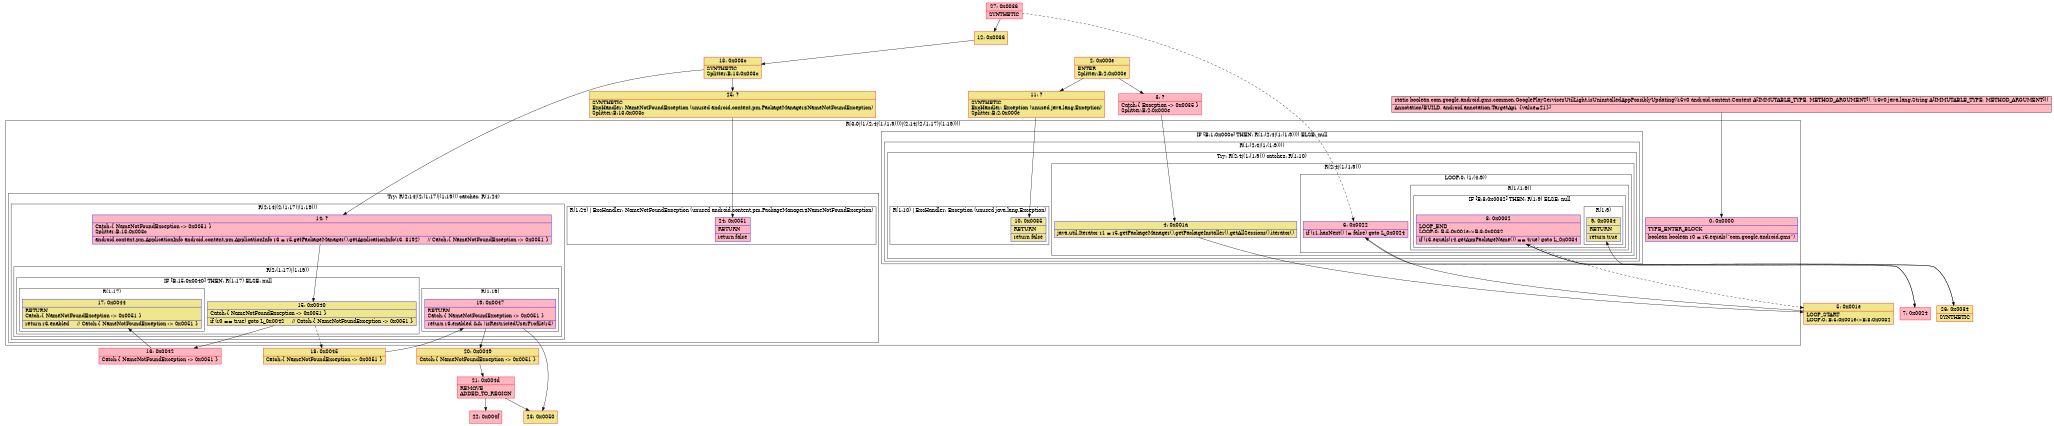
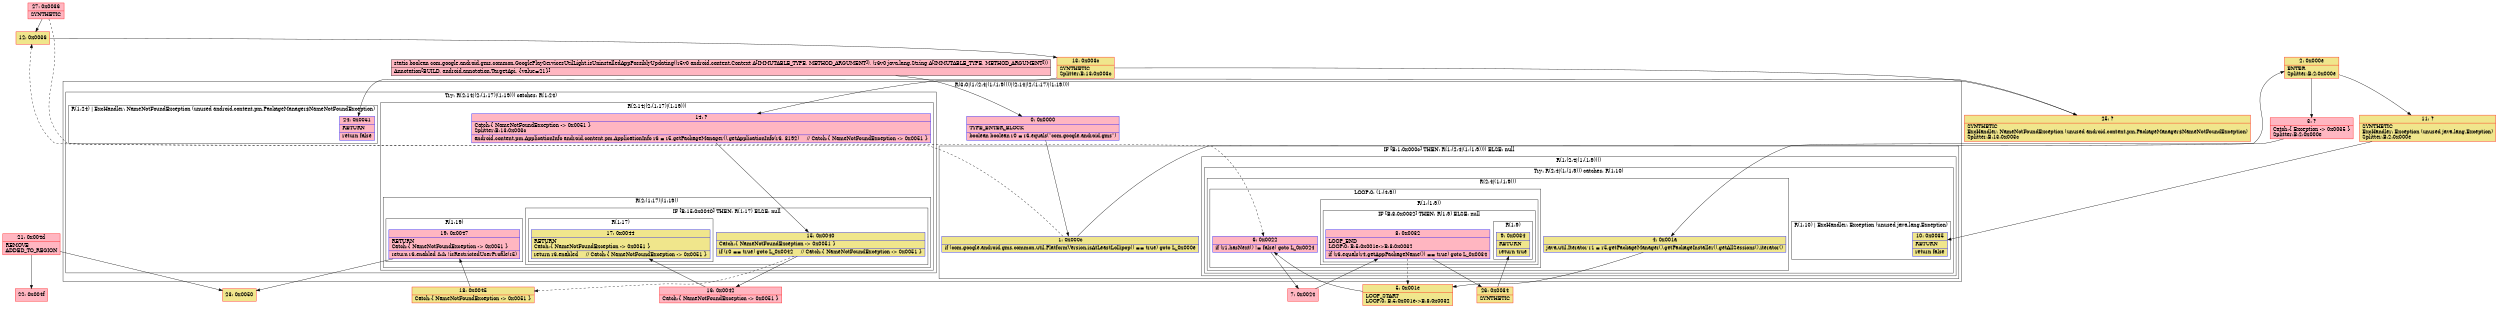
node "1: 0x000c": added
node "20: 0x0049": removed
